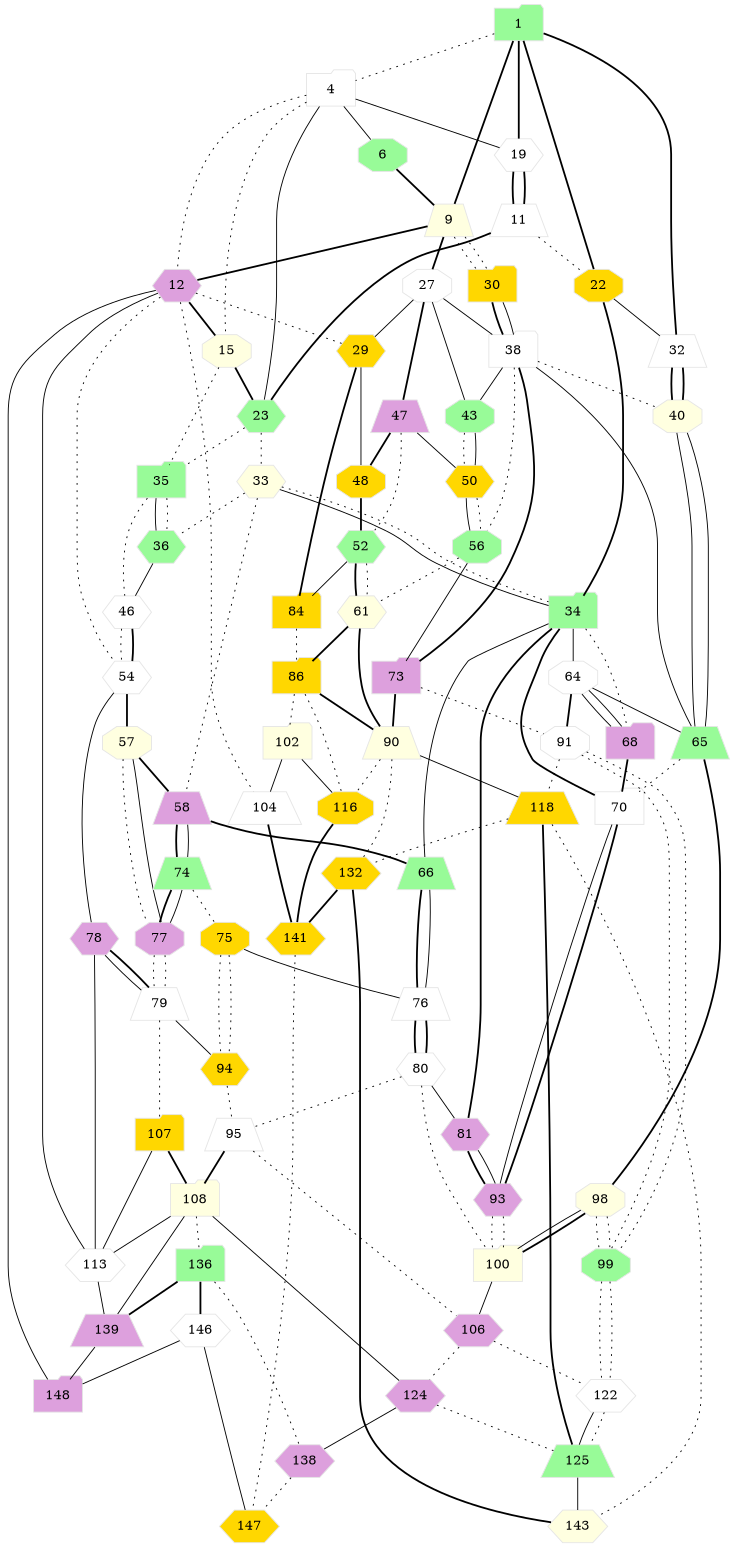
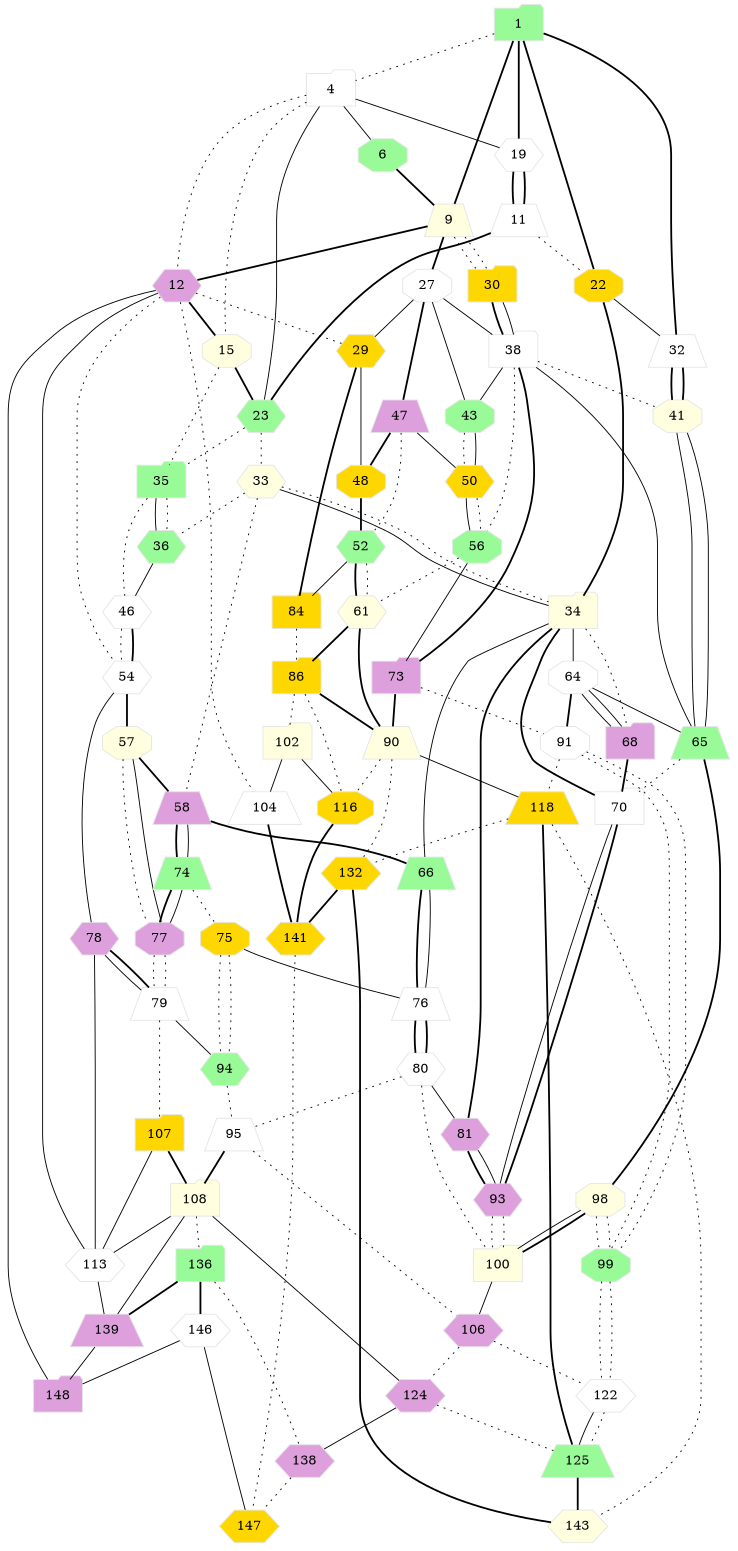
node "40": label "40" -> "41"
node "34": fillcolor palegreen -> lightyellow
node "94": fillcolor gold -> palegreen
edge "125" -- "143": style solid -> bold
